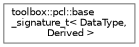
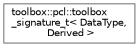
node "toolbox::pcl::base _signature_t< DataType, Derived >": label "toolbox::pcl::base _signature_t< DataType, Derived >" -> "toolbox::pcl::toolbox _signature_t< DataType, Derived >"
